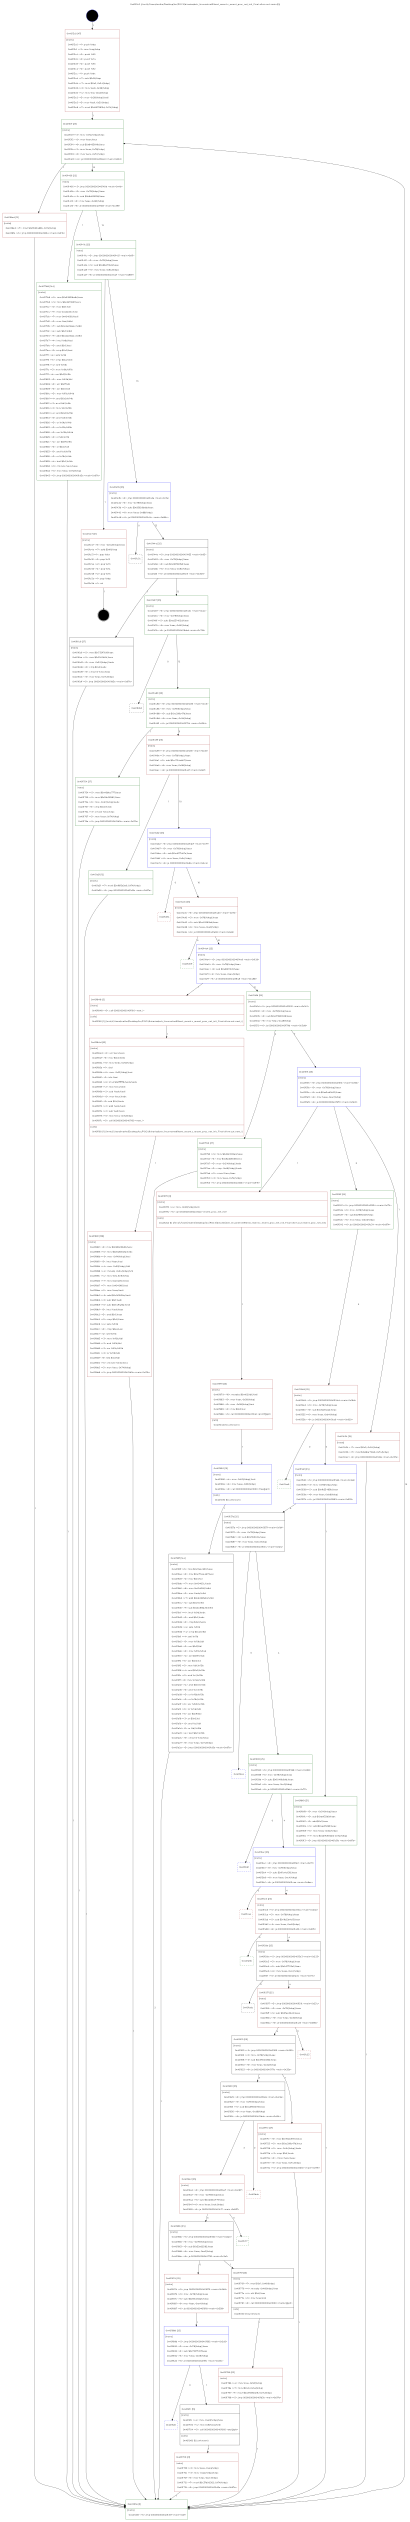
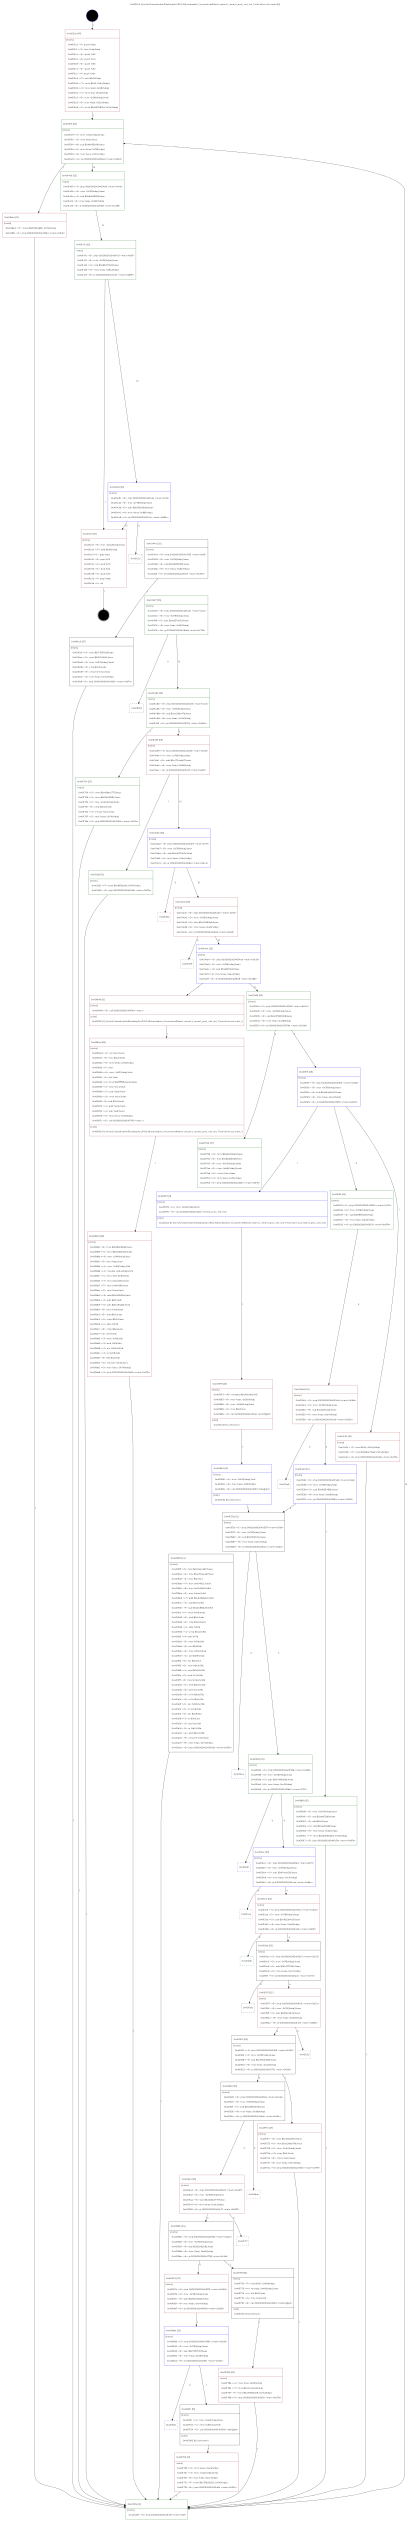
node "0x4017b8 [144]": removed
edge "0x401435 [25]" -> "0x40144e [25]": now "0x401435 [25]" -> "0x401c47 [21]"
edge "0x40144e [25]" -> "0x401467 [25]": removed, label "12"
node "0x401970 [9]": color brown -> blue
edge "0x401990 [15]" -> "0x40199f [144]": now "0x401990 [15]" -> "0x40157a [25]"
edge "0x40179d [27]" -> "0x401d3e [5]": removed, label "2"
